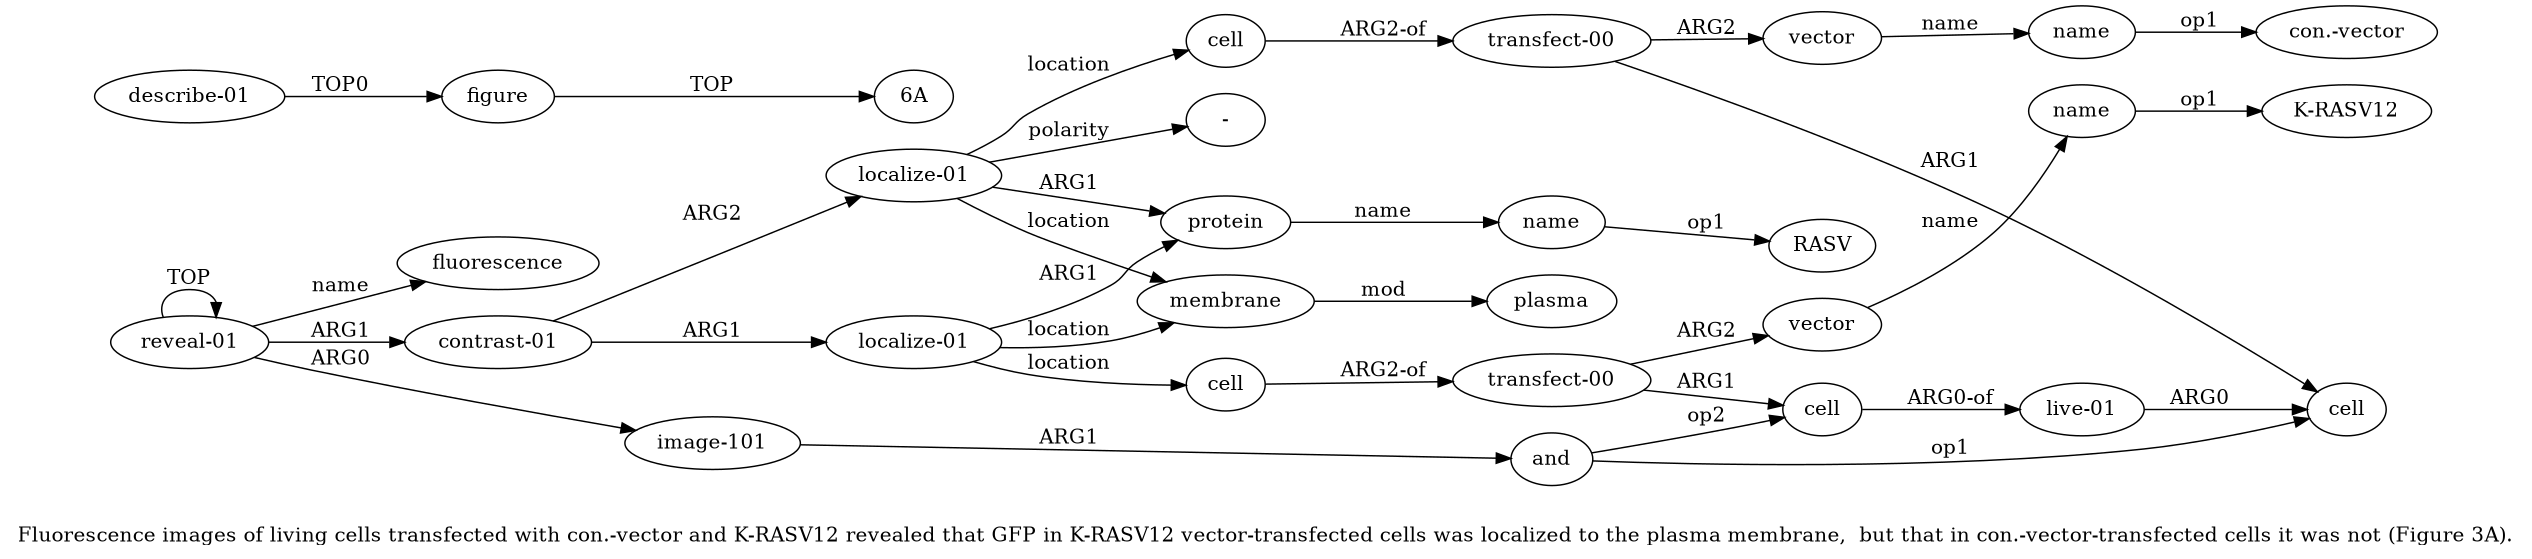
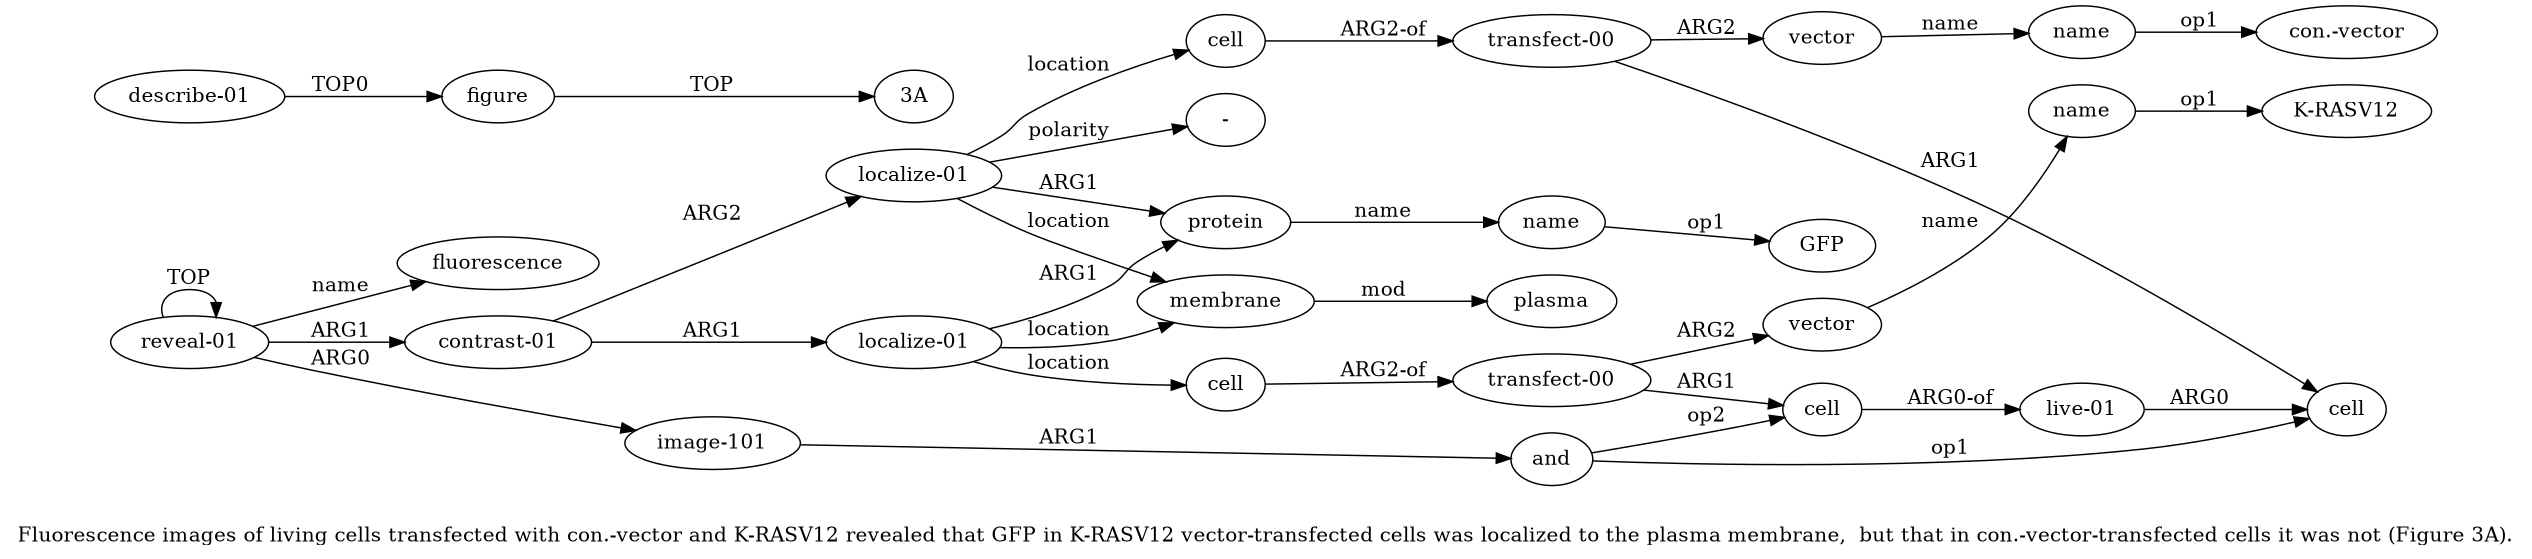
node "6A": label "6A" -> "3A"
node "RASV": label "RASV" -> "GFP"
